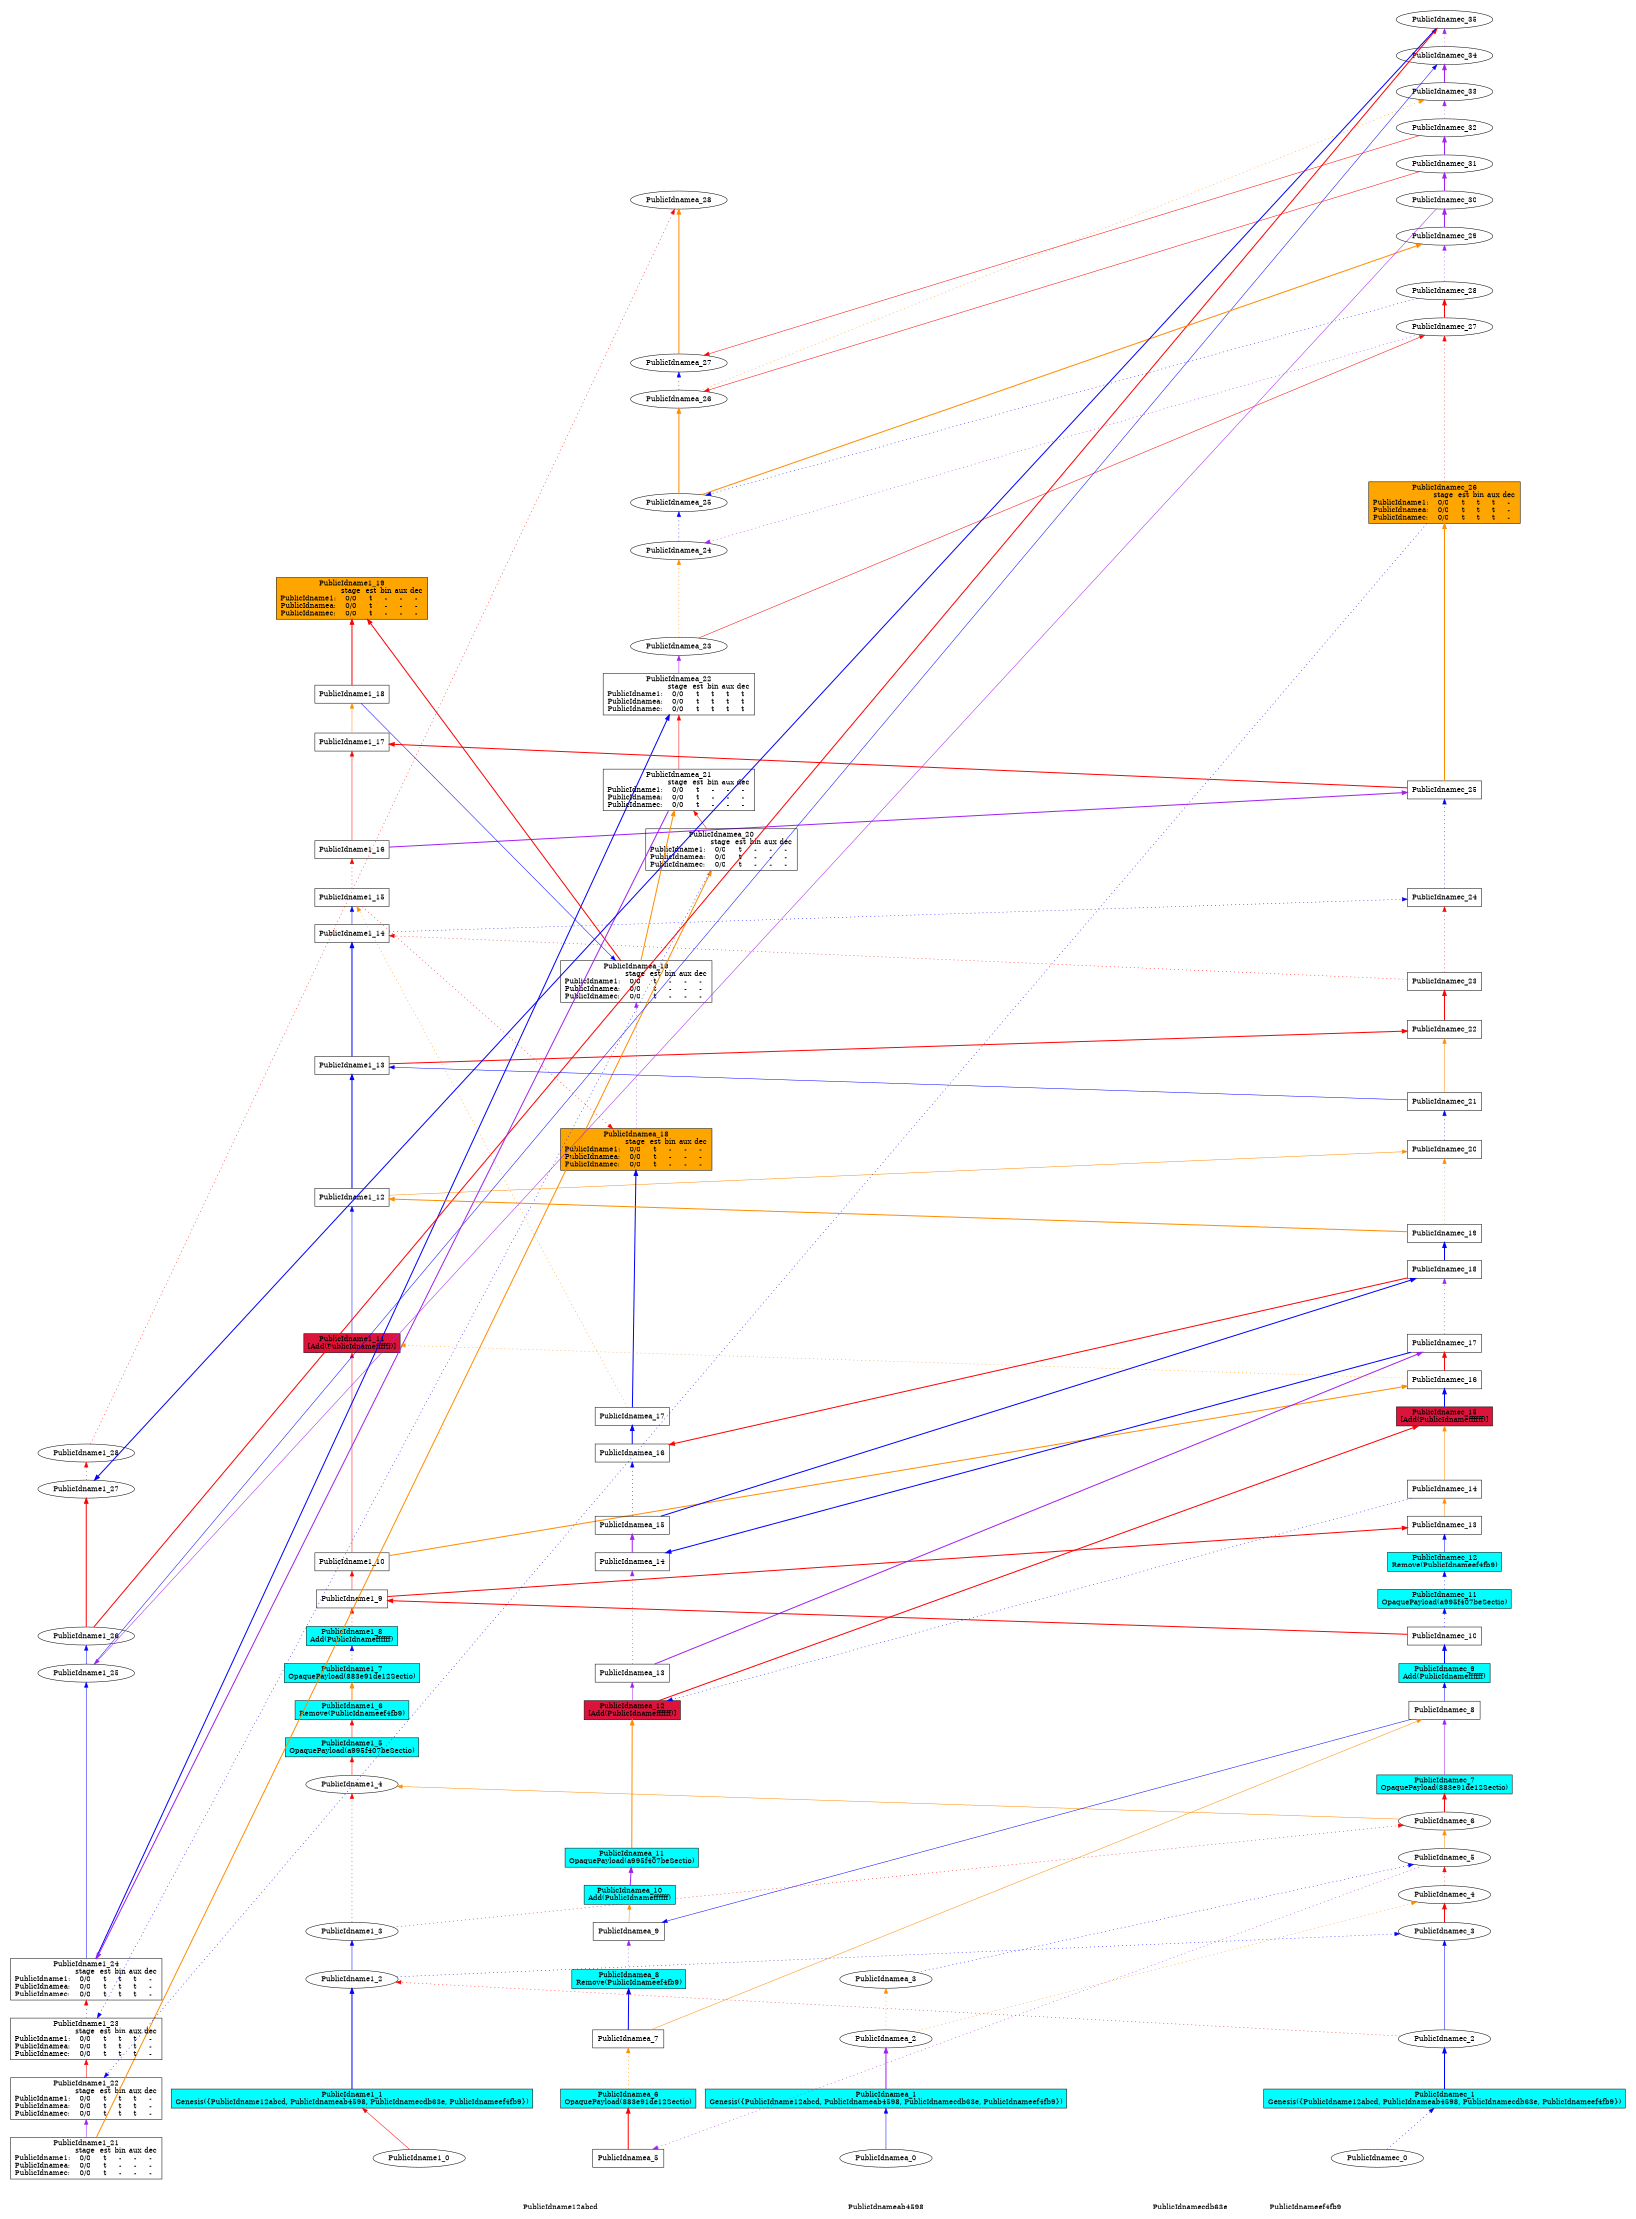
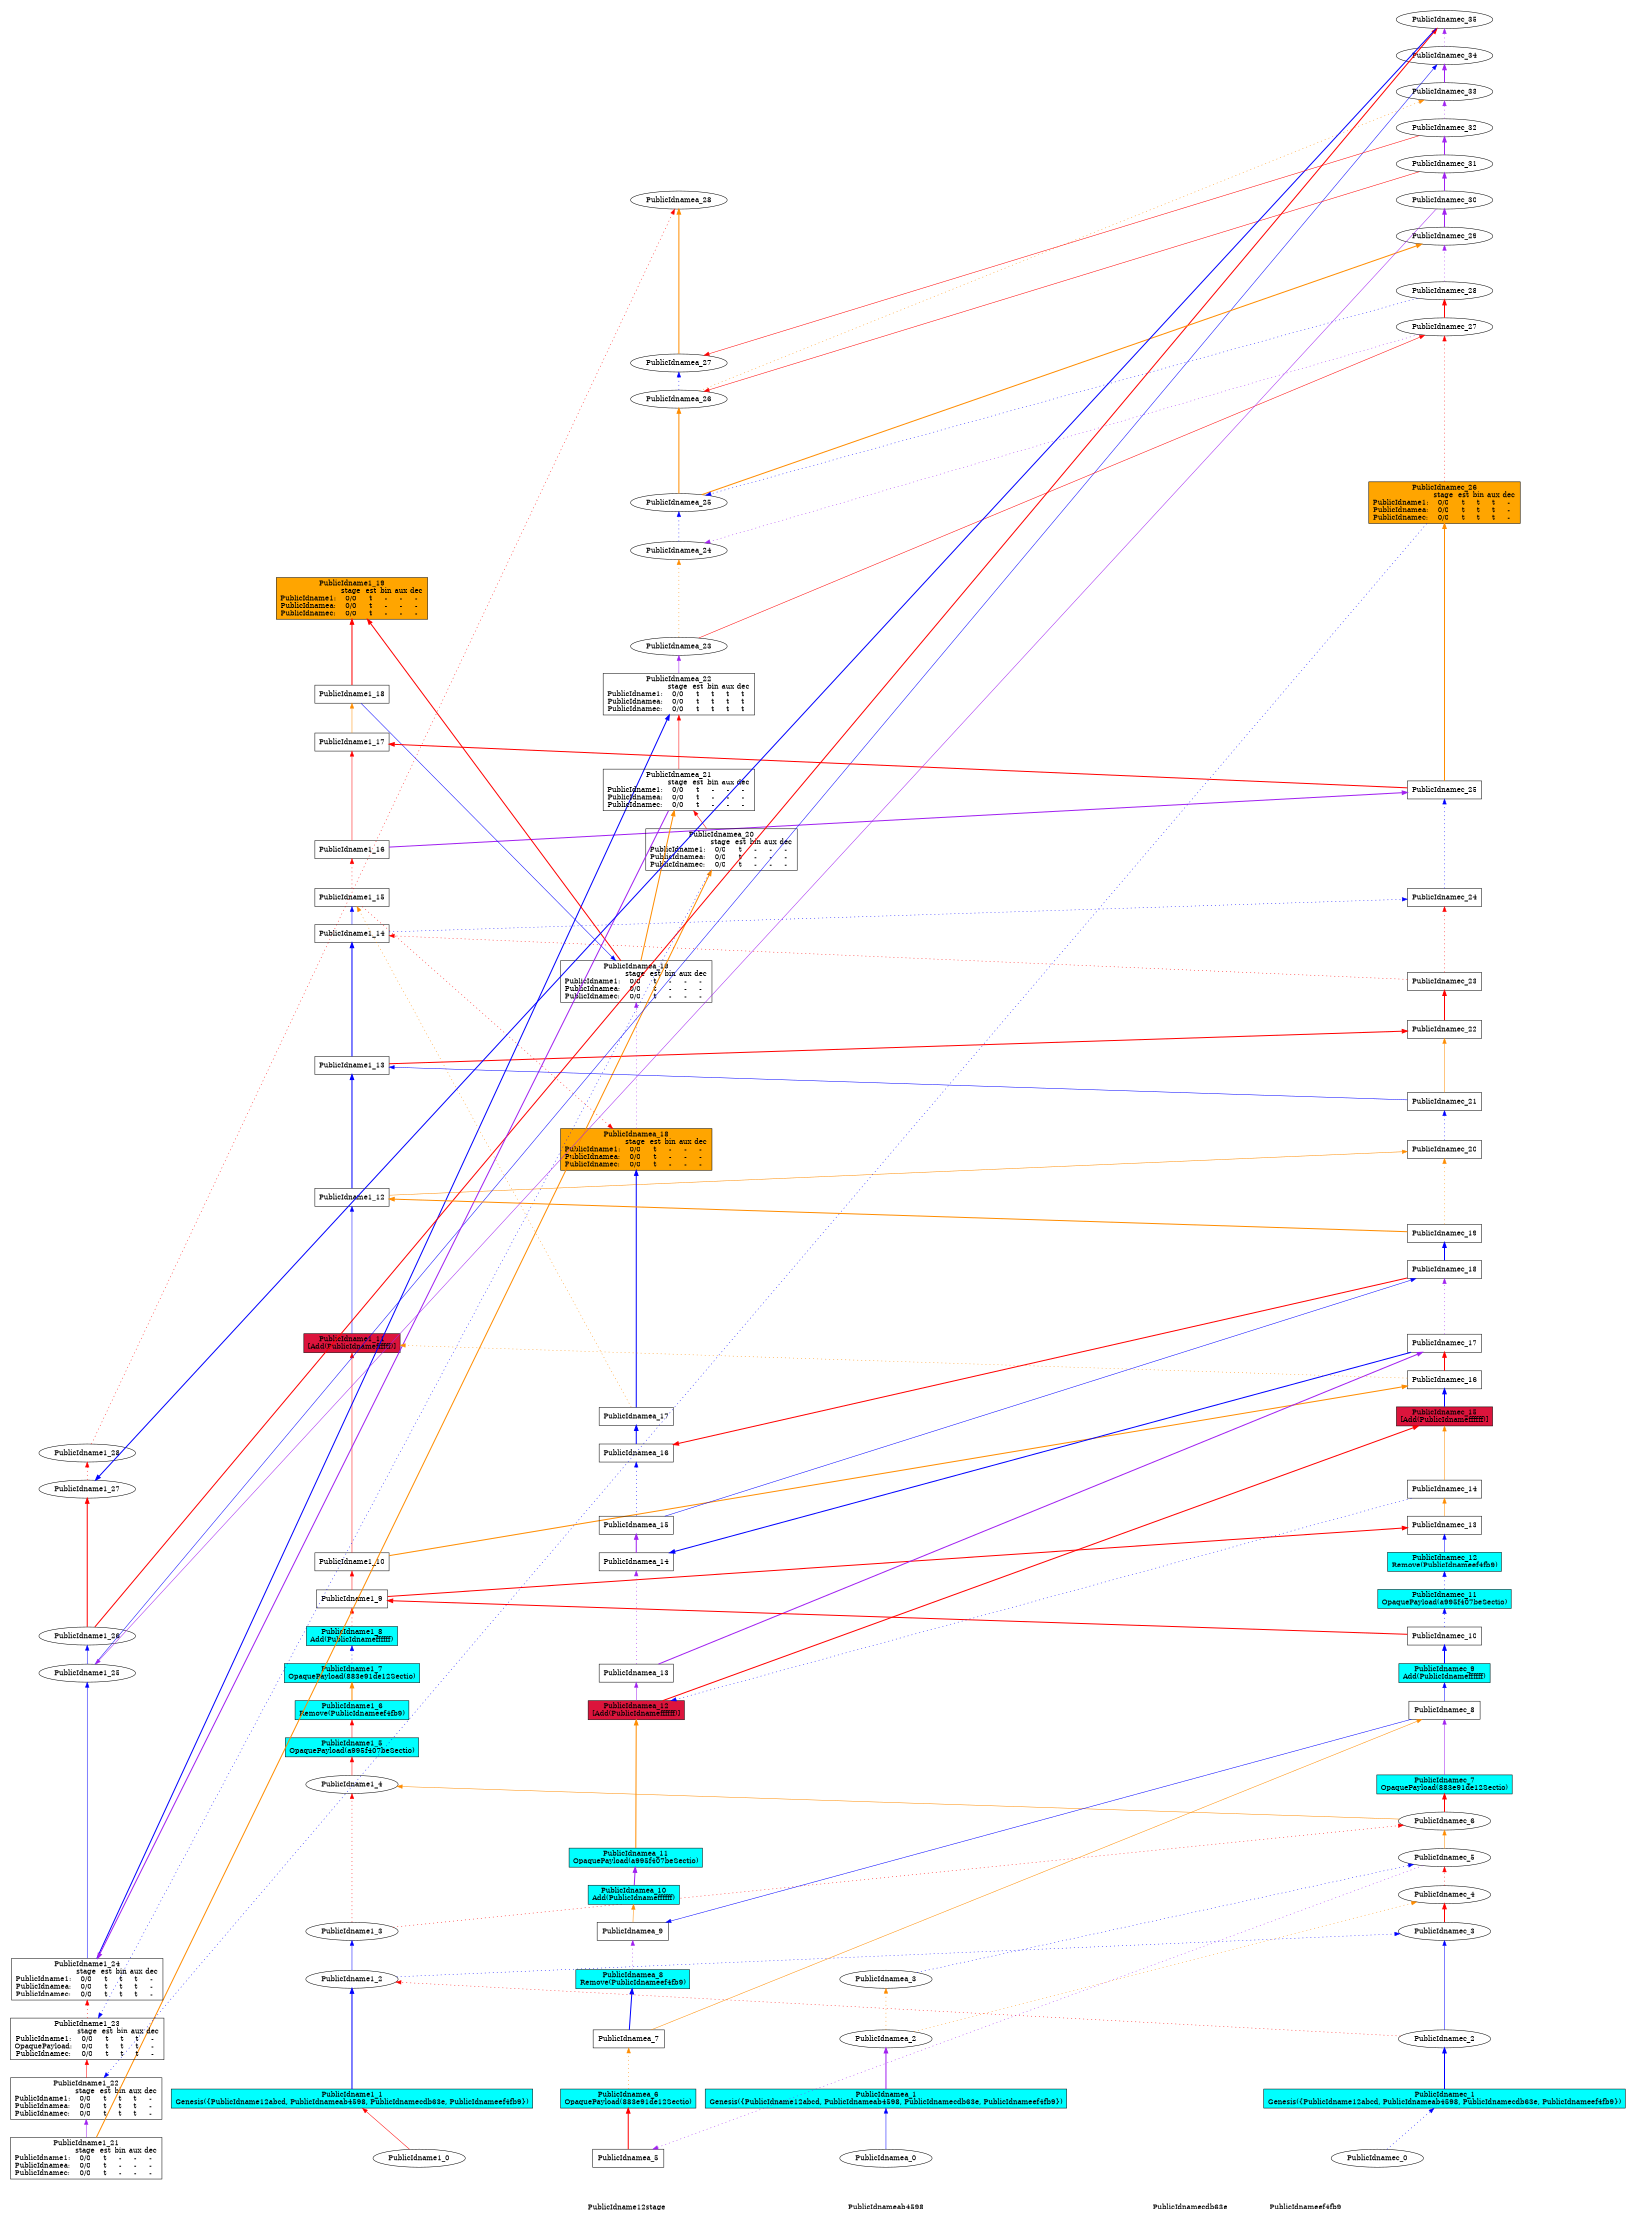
edge "PublicIdnamea_15" -> "PublicIdnamec_18": style bold -> solid
node "PublicIdname1_23": text "PublicIdnamea:" -> "OpaquePayload:"
node "PublicIdname12abcd": label "PublicIdname12abcd" -> "PublicIdname12stage"
